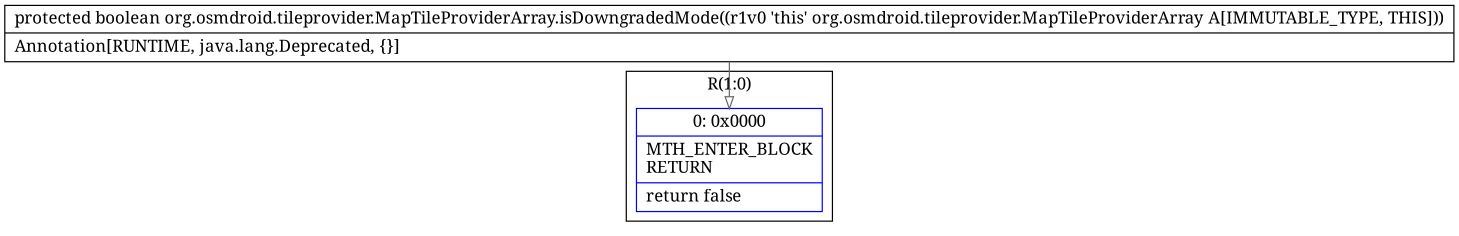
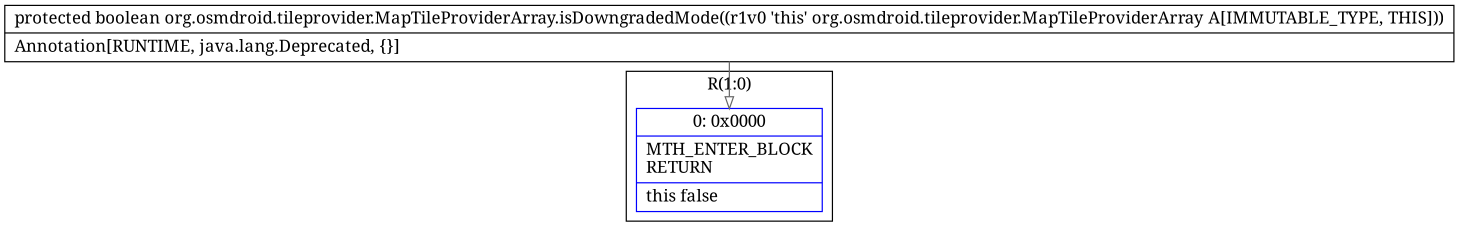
node "0: 0x0000": text "return false" -> "this false"
